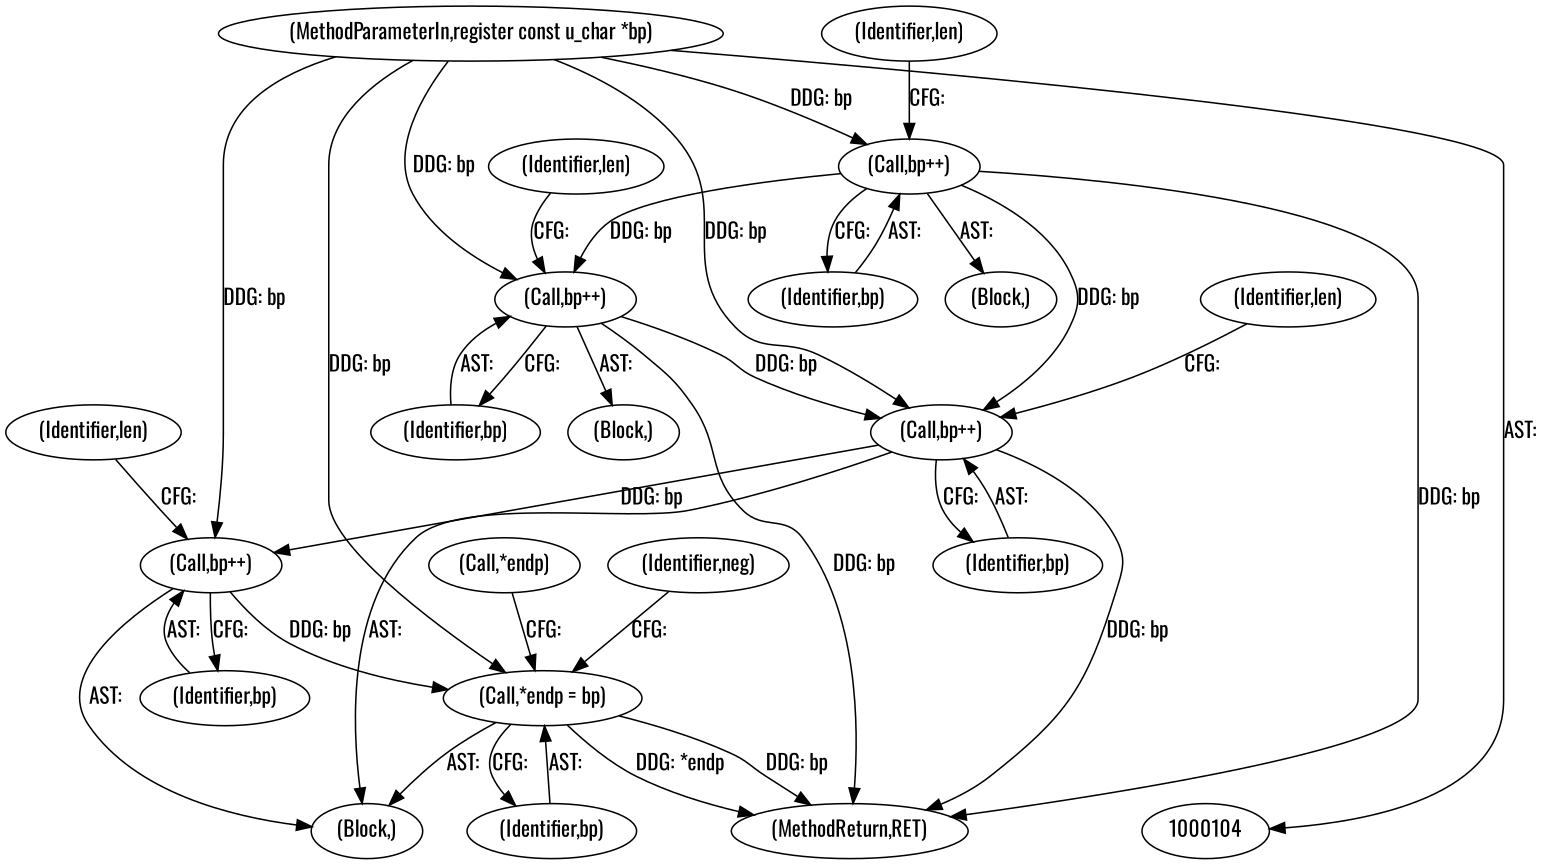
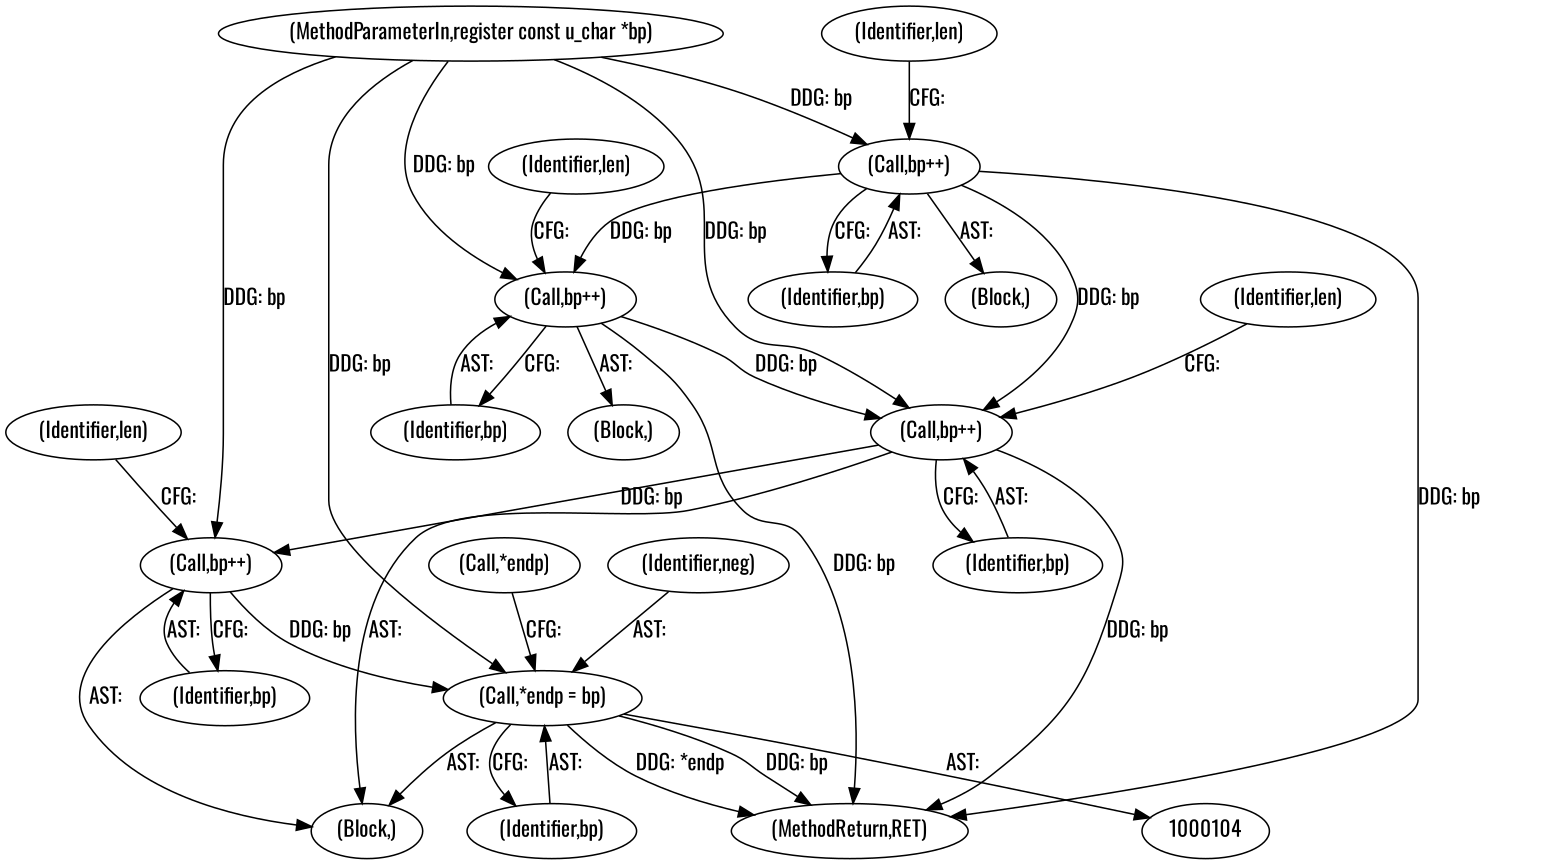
edge "(MethodParameterIn,register const u_char *bp)" -> "1000104": now "(Call,*endp = bp)" -> "1000104"
edge "(Identifier,neg)" -> "(Call,*endp = bp)": label "CFG: " -> "AST: "
